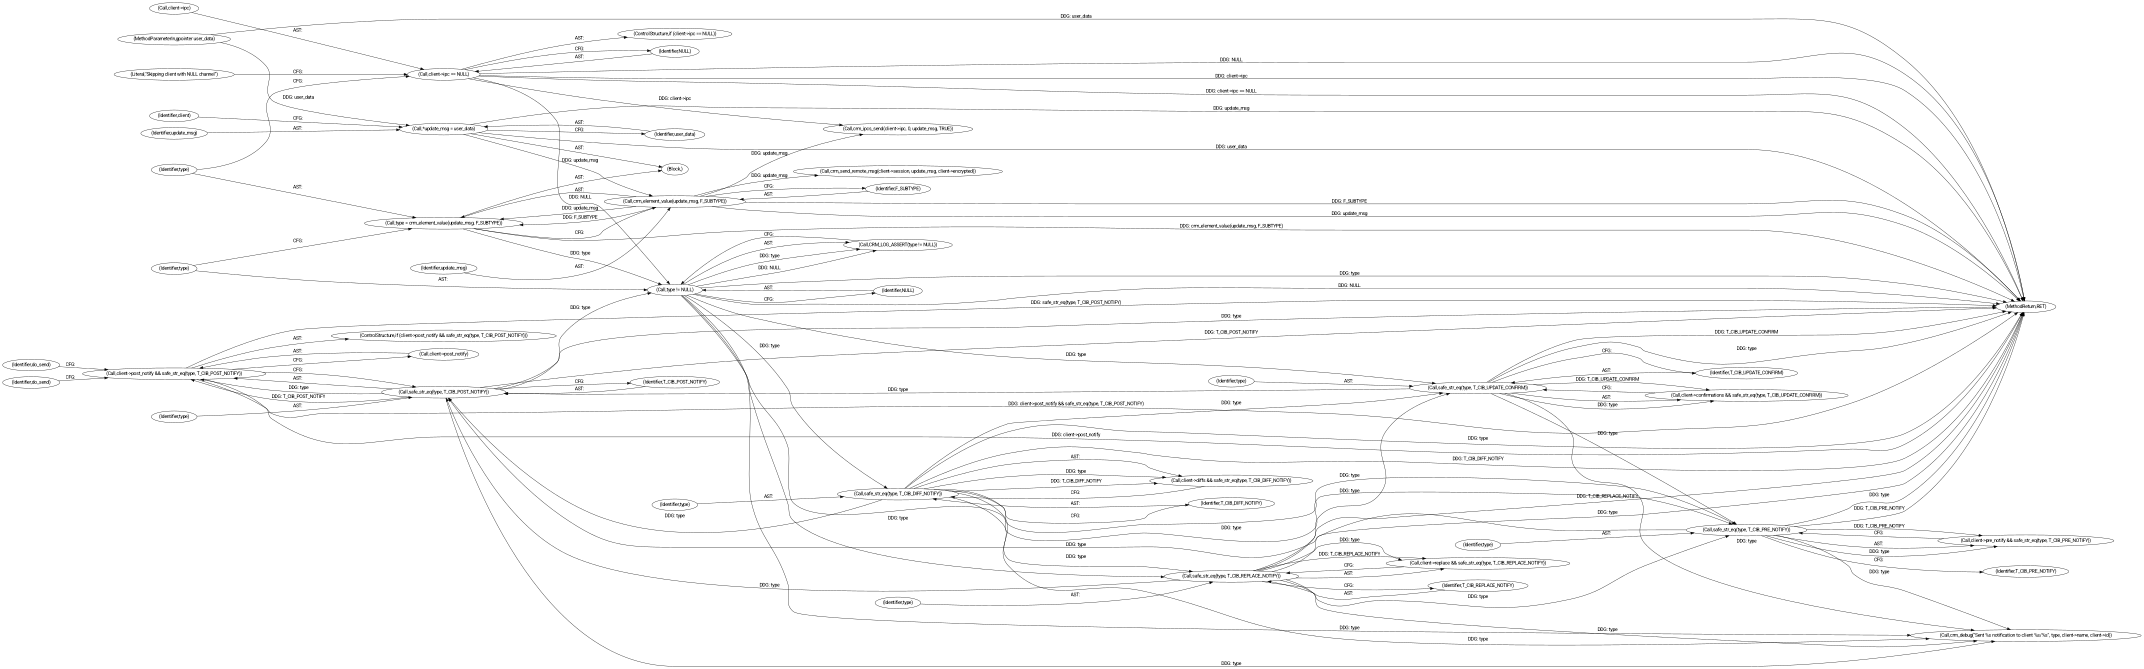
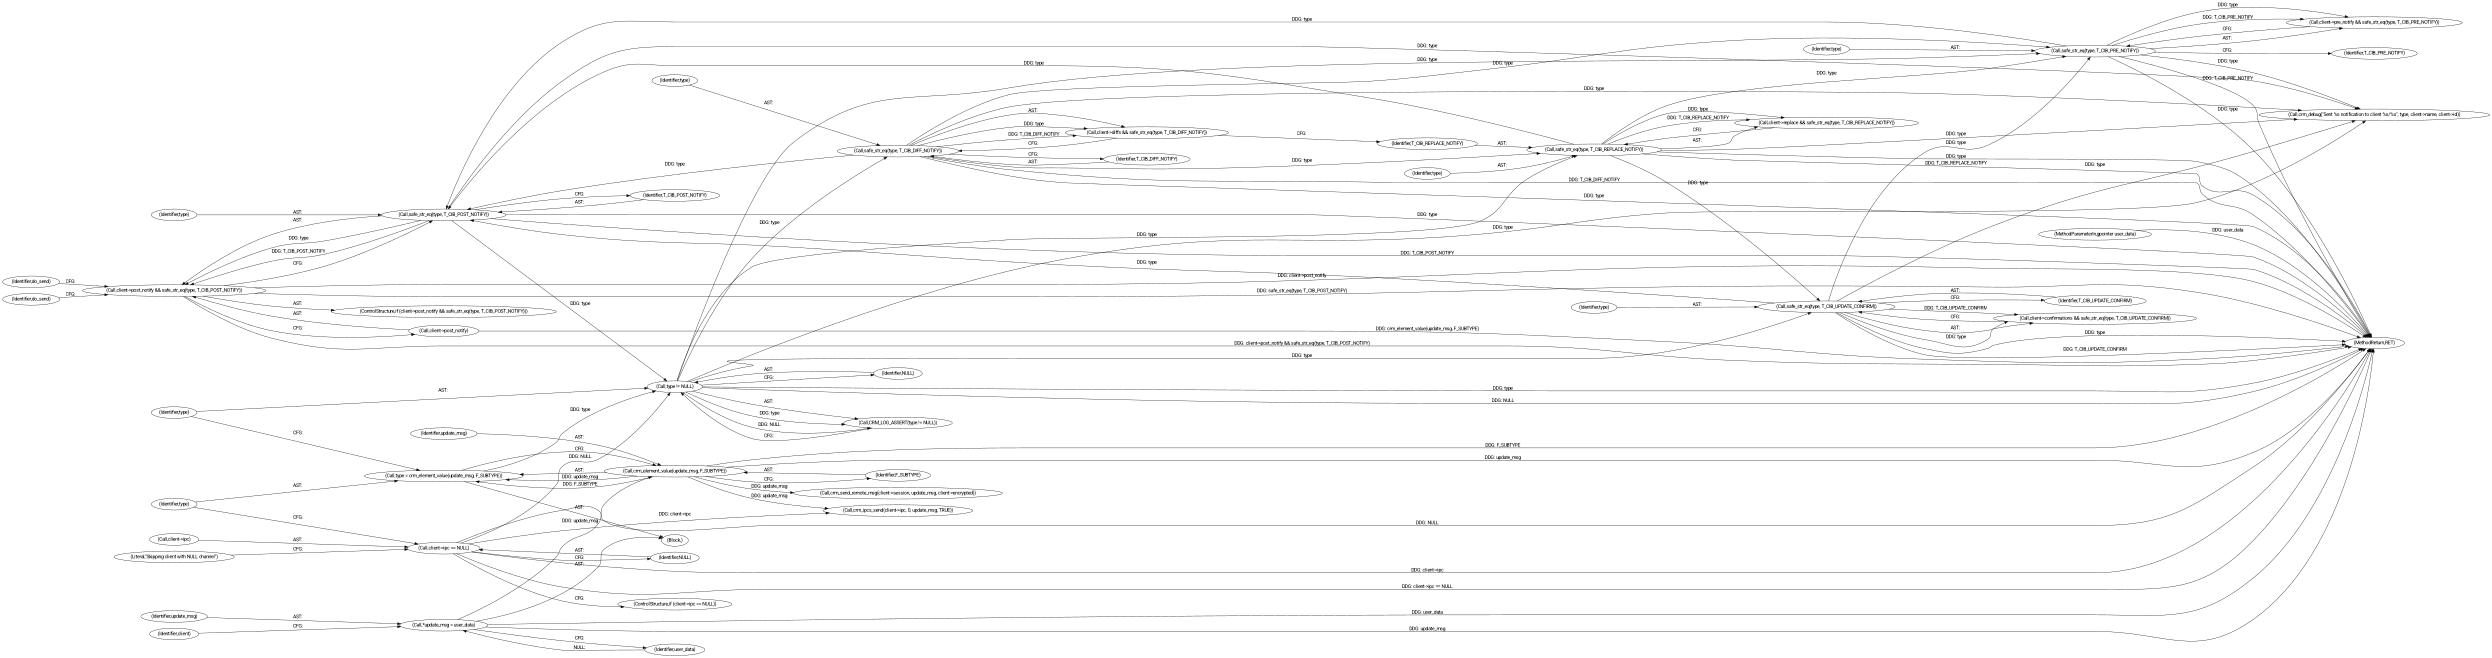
edge "(Call,client->ipc == NULL)" -> "(ControlStructure,if (client->ipc == NULL))": label "AST: " -> "CFG: "
edge "(MethodParameterIn,gpointer user_data)" -> "(Call,*update_msg = user_data)": removed, label "DDG: user_data"
edge "(Identifier,user_data)" -> "(Call,*update_msg = user_data)": label "AST: " -> "NULL: "
edge "(Call,type = crm_element_value(update_msg, F_SUBTYPE))" -> "(MethodReturn,RET)": now "(Call,client->post_notify)" -> "(MethodReturn,RET)"
edge "(Call,safe_str_eq(type, T_CIB_DIFF_NOTIFY))" -> "(Call,safe_str_eq(type, T_CIB_UPDATE_CONFIRM))": removed, label "DDG: type"
edge "(Call,safe_str_eq(type, T_CIB_REPLACE_NOTIFY))" -> "(Identifier,T_CIB_REPLACE_NOTIFY)": now "(Call,client->diffs && safe_str_eq(type, T_CIB_DIFF_NOTIFY))" -> "(Identifier,T_CIB_REPLACE_NOTIFY)"
